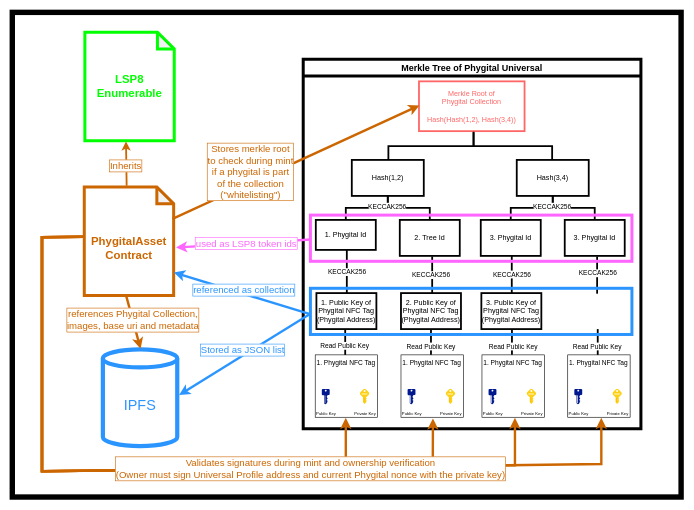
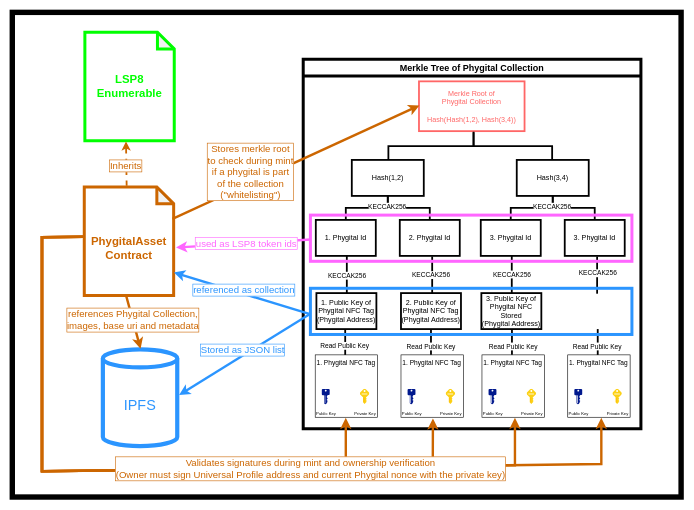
node "Merkle Tree of Phygital Universal": label "Merkle Tree of Phygital Universal" -> "Merkle Tree of Phygital Collection"
edge "PhygitalAsset Contract" -> "LSP8 Enumerable": style solid -> dashed
node "1. Phygital Id": size 60x30 -> 60x36
node "2. Tree Id": label "2. Tree Id" -> "2. Phygital Id"
node "3. Public Key of Phygital NFC Tag (Phygital Address)": label "3. Public Key of Phygital NFC Tag (Phygital Address)" -> "3. Public Key of Phygital NFC Stored (Phygital Address)"
